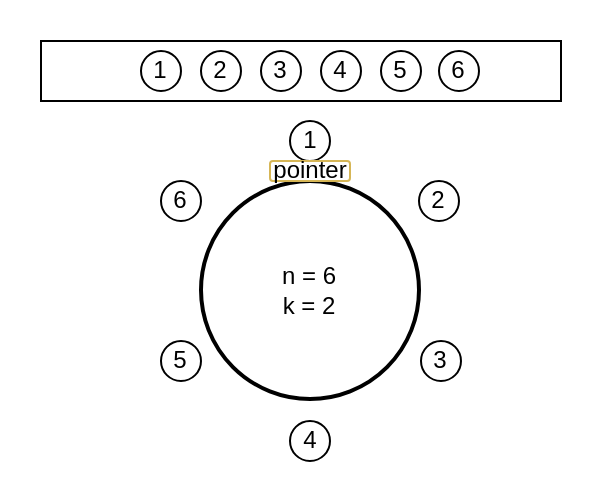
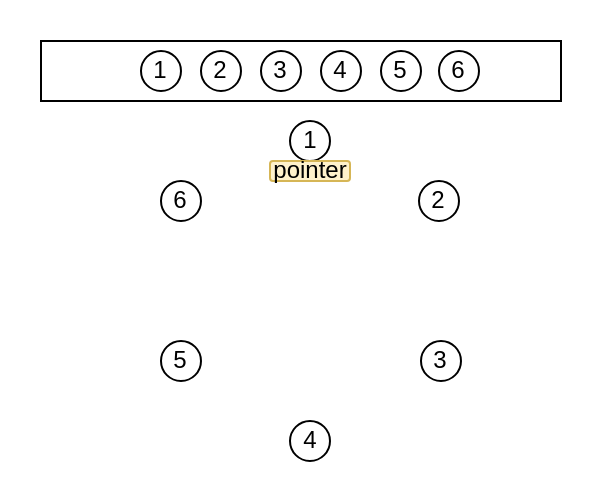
node "pointer": fillcolor #ffffff -> #fff2cc
node "n = 6 k = 2": removed
